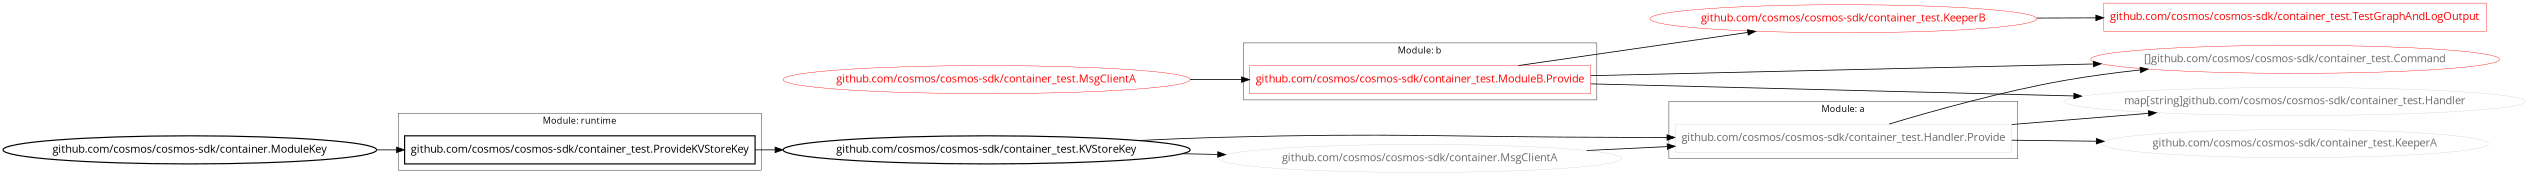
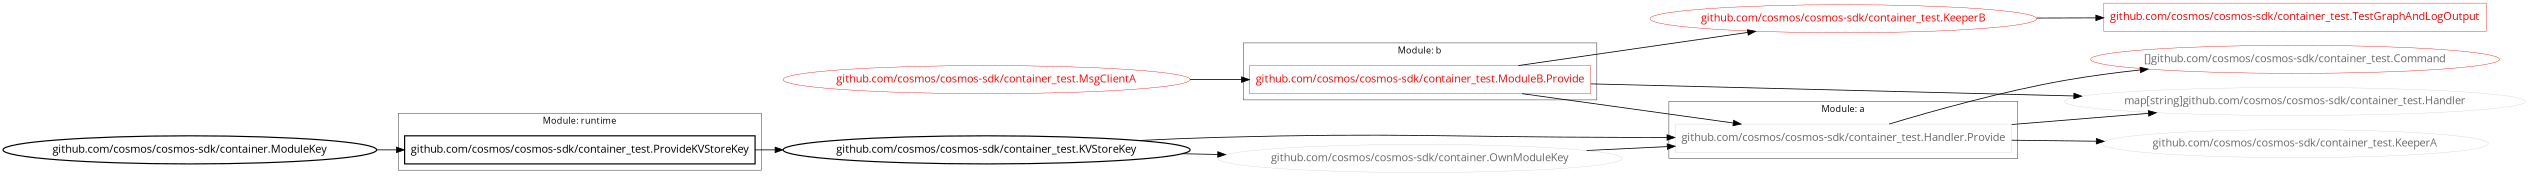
edge "github.com/cosmos/cosmos-sdk/container_test.ModuleB.Provide" -> "[]github.com/cosmos/cosmos-sdk/container_test.Command": now "github.com/cosmos/cosmos-sdk/container_test.ModuleB.Provide" -> "github.com/cosmos/cosmos-sdk/container_test.Handler.Provide"
node "github.com/cosmos/cosmos-sdk/container.MsgClientA": label "github.com/cosmos/cosmos-sdk/container.MsgClientA" -> "github.com/cosmos/cosmos-sdk/container.OwnModuleKey"
